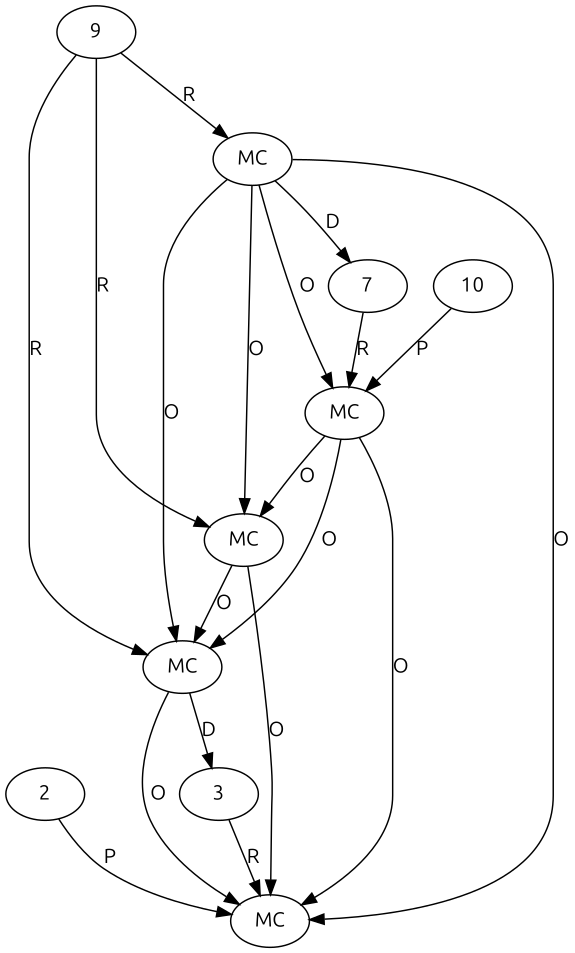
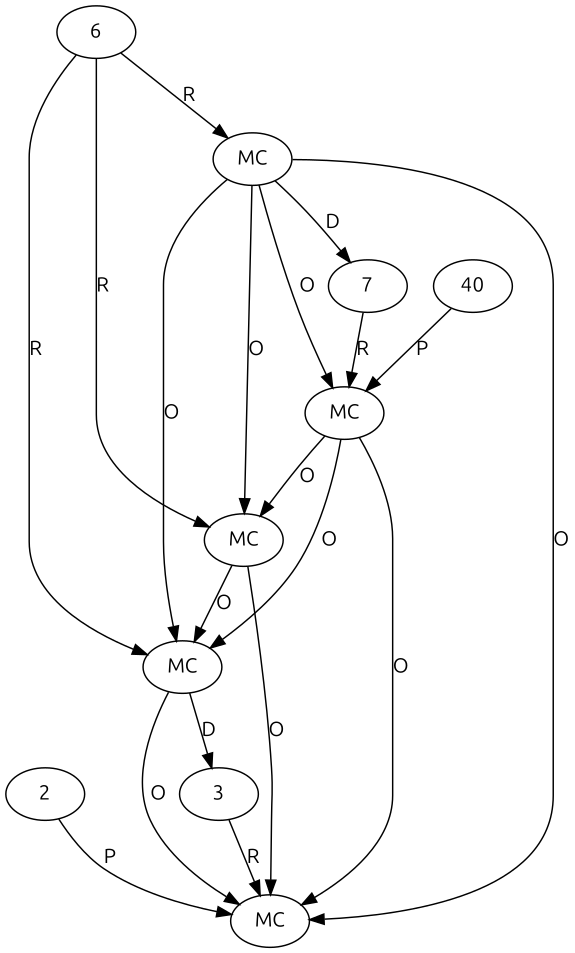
node "9": label "9" -> "6"
node "10": label "10" -> "40"
